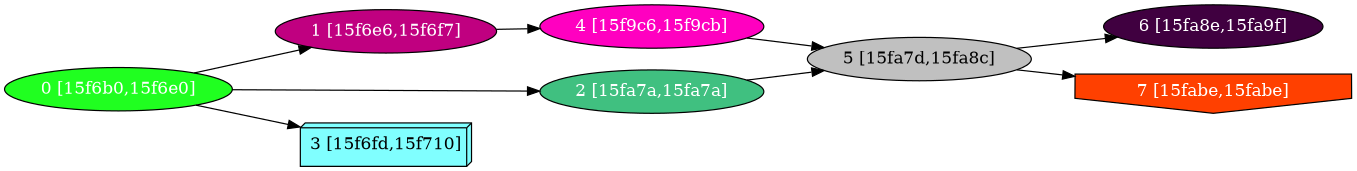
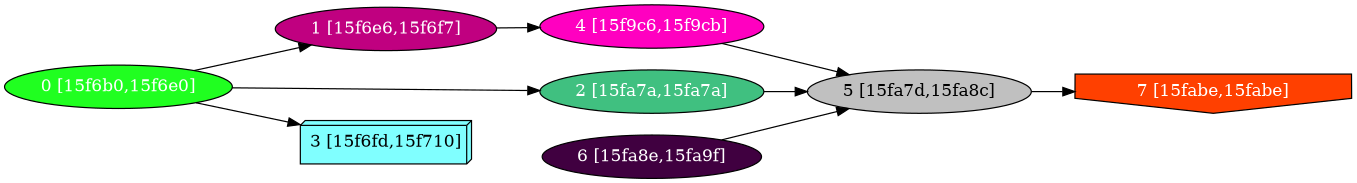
edge "5 [15fa7d,15fa8c]" -> "6 [15fa8e,15fa9f]": reversed
